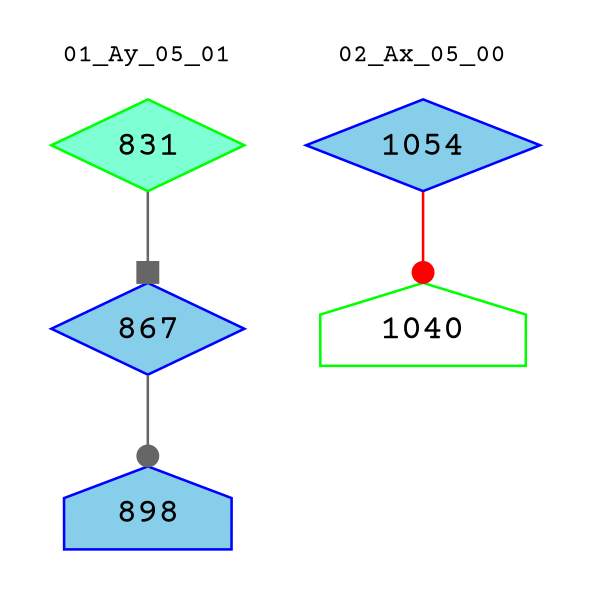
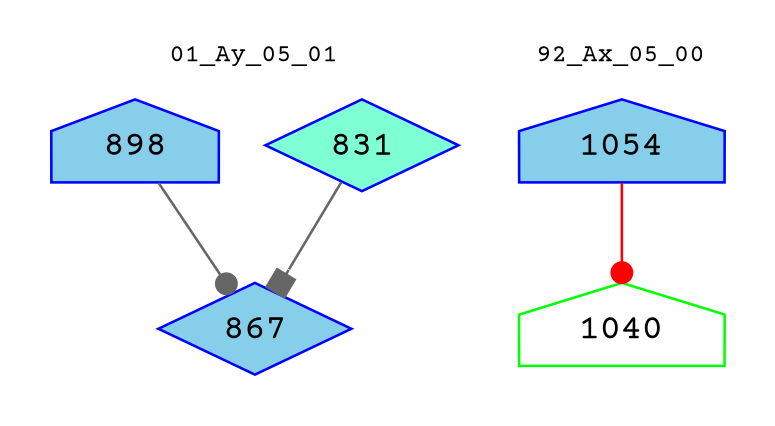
cluster "02_Ax_05_00": label "02_Ax_05_00" -> "92_Ax_05_00"
node "831": color green -> blue
node "1054": shape diamond -> house
edge "867" -> "898": reversed
